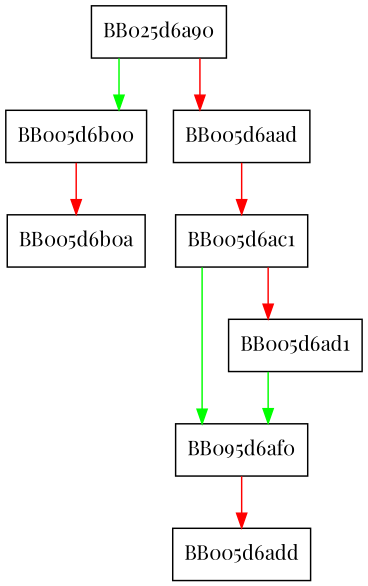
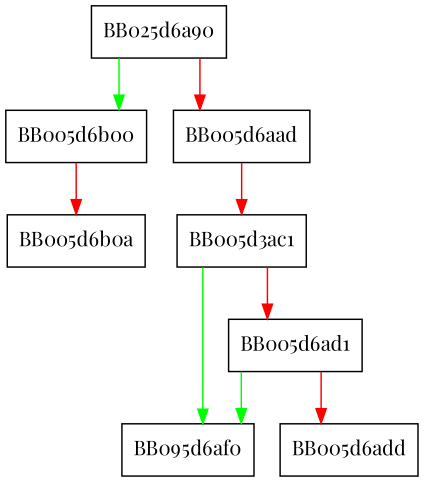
node "BB005d6ac1": label "BB005d6ac1" -> "BB005d3ac1"
edge "BB095d6af0" -> "BB005d6add": now "BB005d6ad1" -> "BB005d6add"
